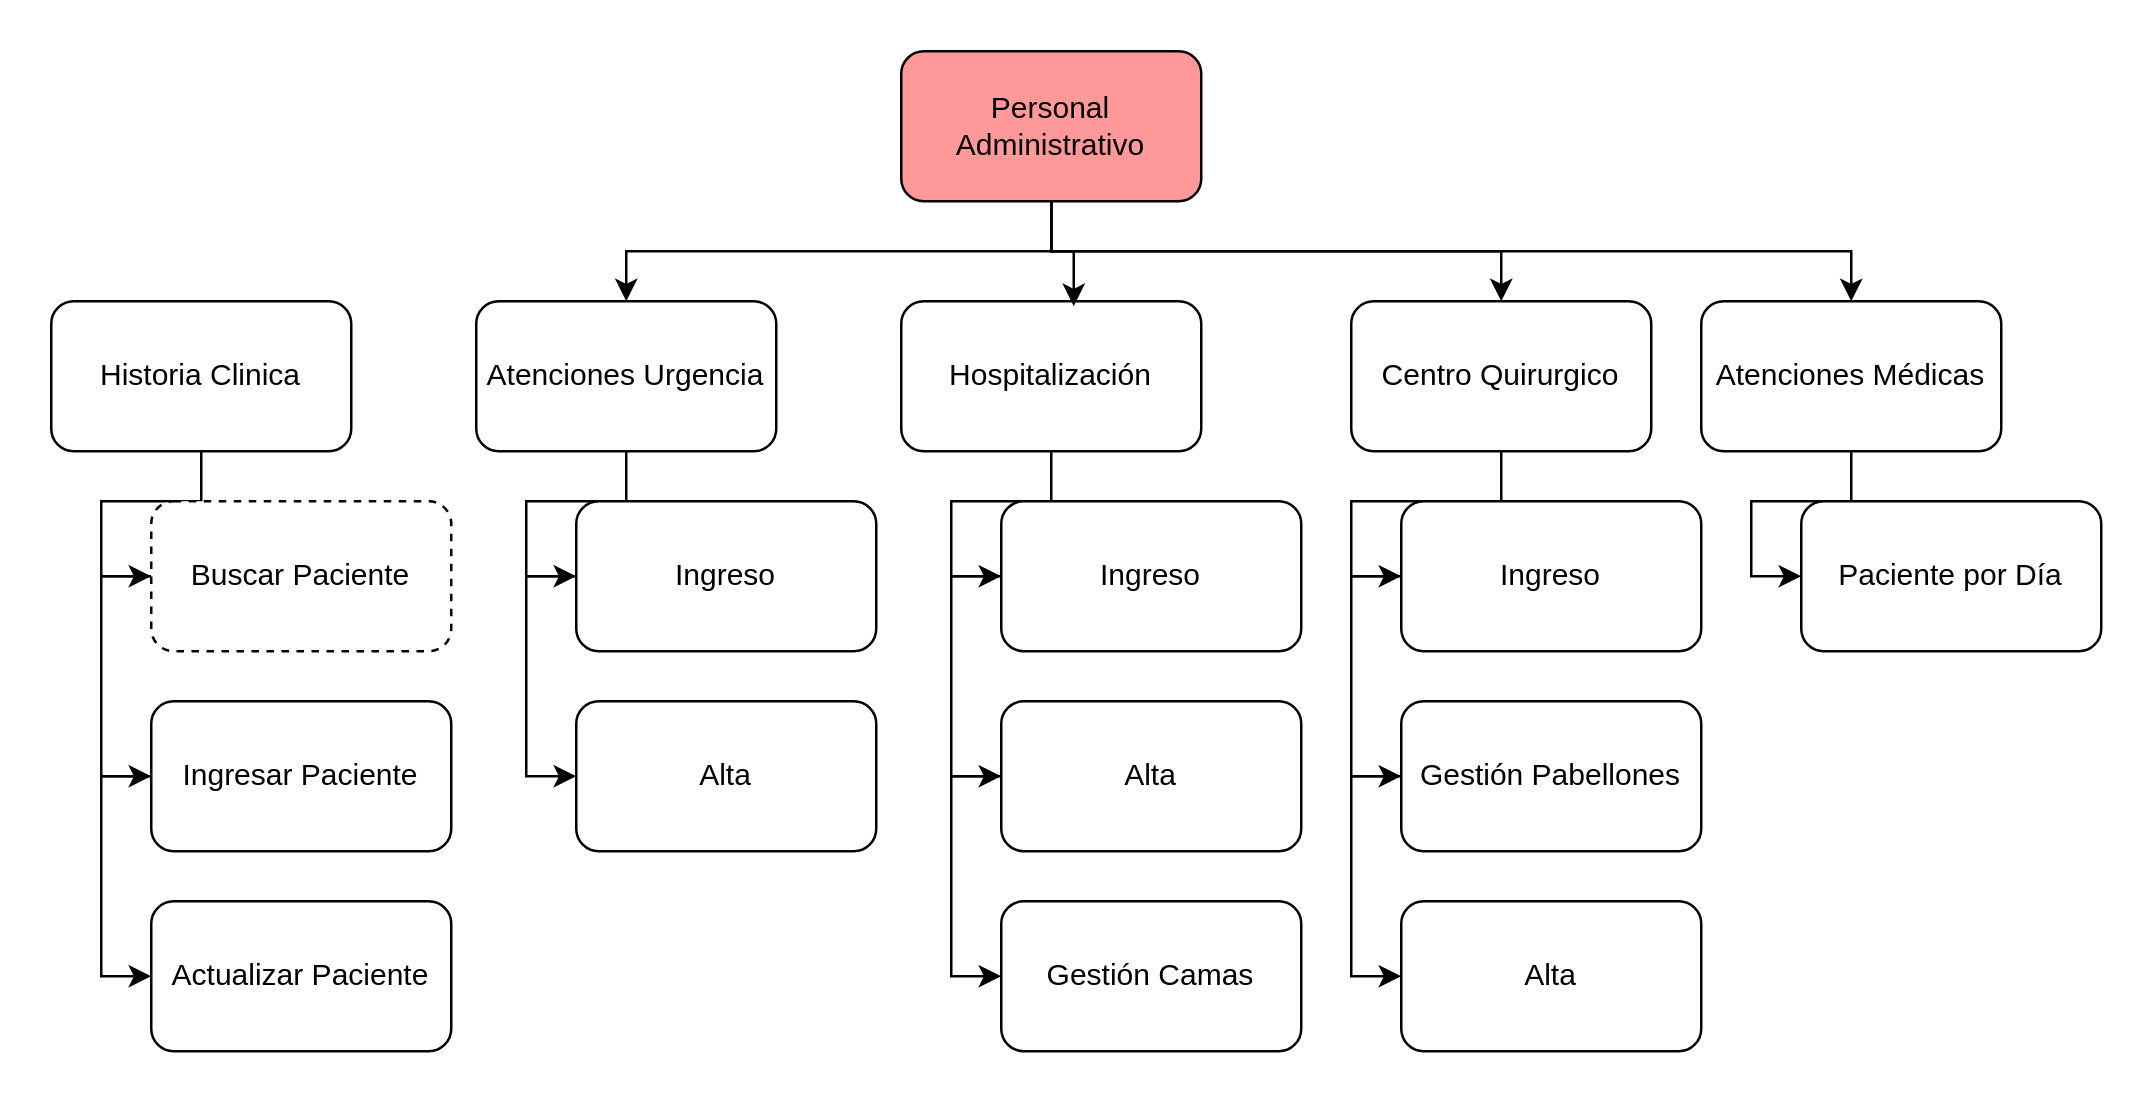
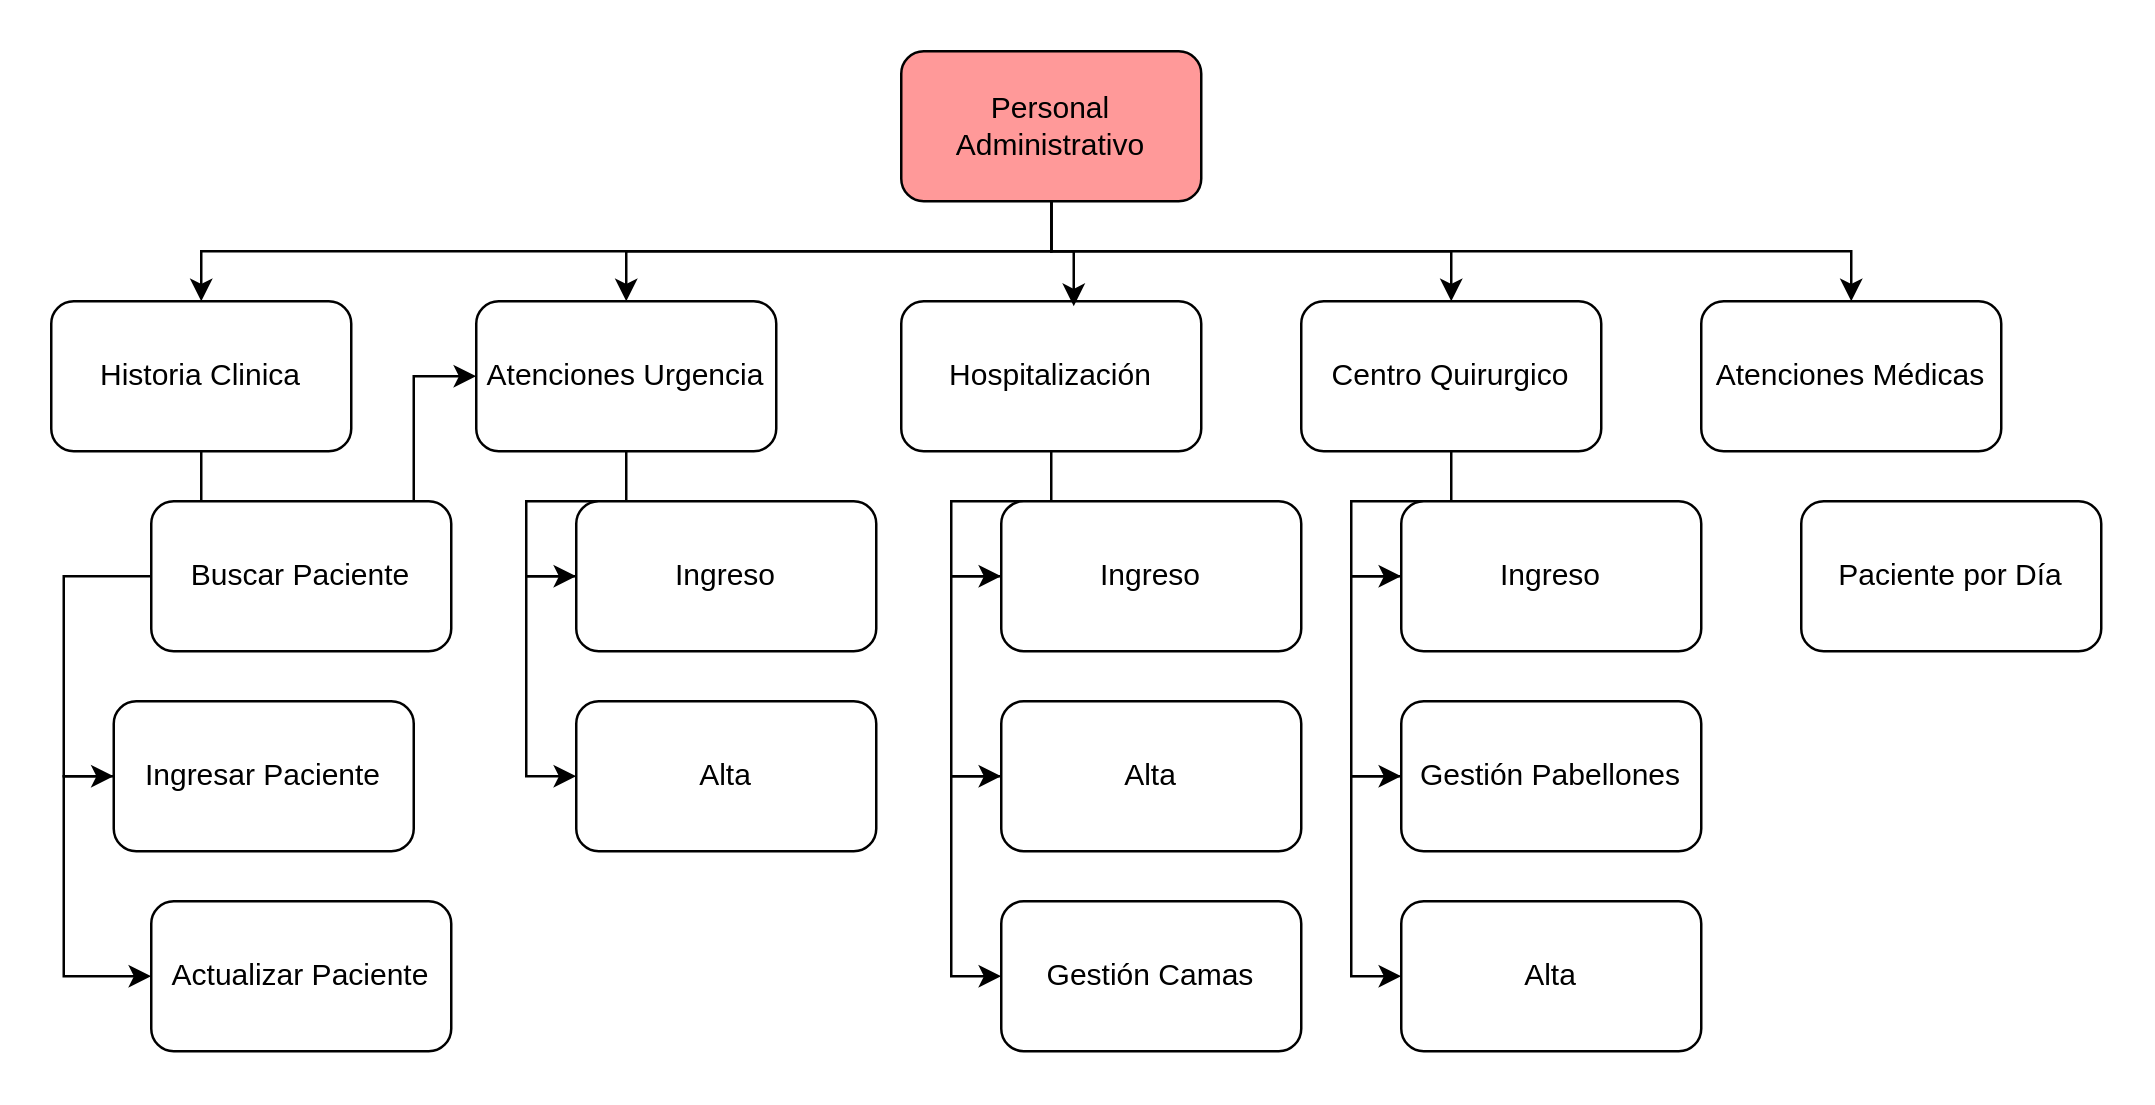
edge "Personal Administrativo" -> "Historia Clinica": added
node "Centro Quirurgico": moved (1501, 376) -> (1451, 376)
edge "Historia Clinica" -> "Buscar Paciente": now "Historia Clinica" -> "Atenciones Urgencia"
edge "Atenciones Médicas" -> "Paciente por Día": removed
node "Buscar Paciente": style dashed -> solid
node "Ingresar Paciente": moved (301, 776) -> (264, 776)
